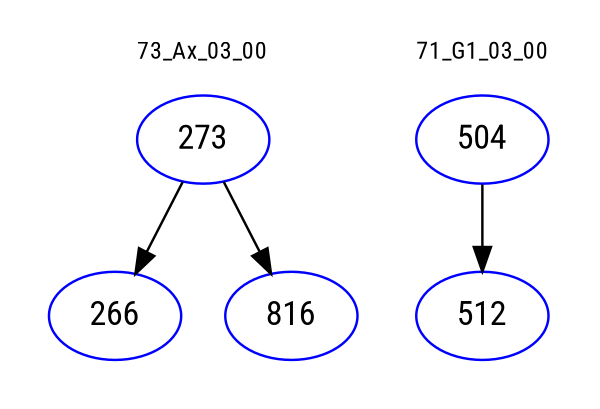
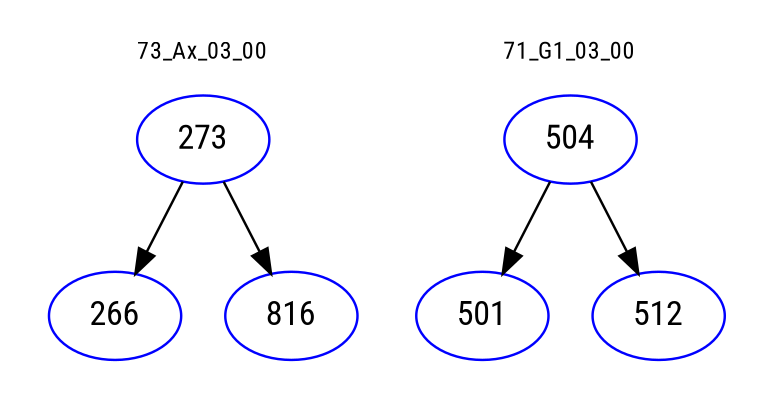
node "501": added
